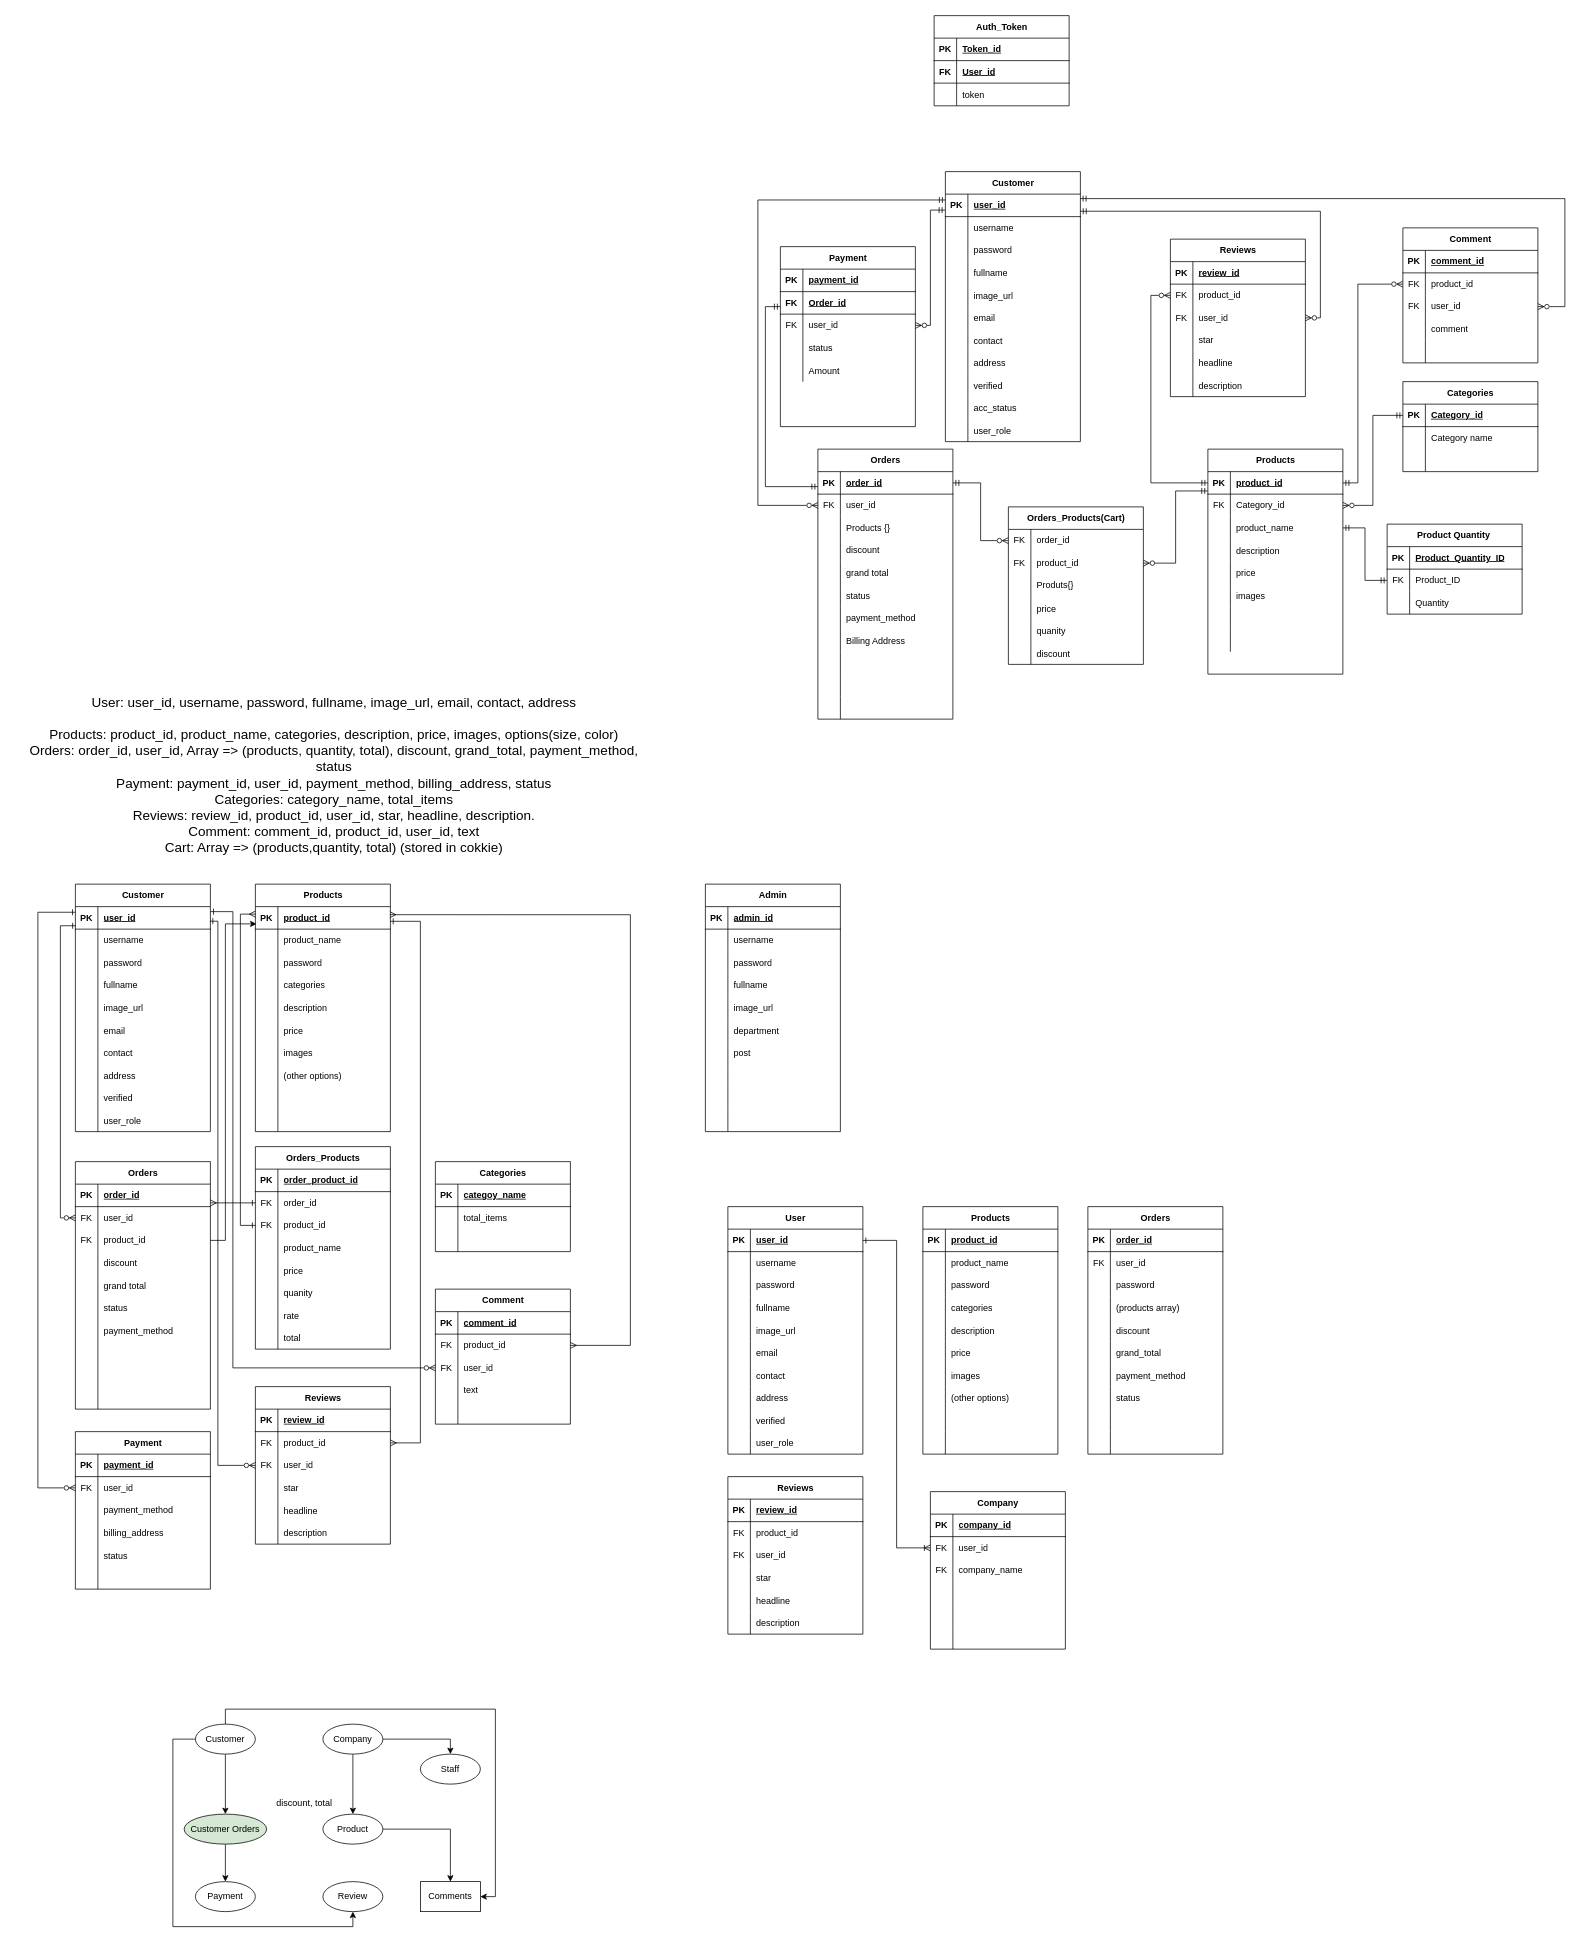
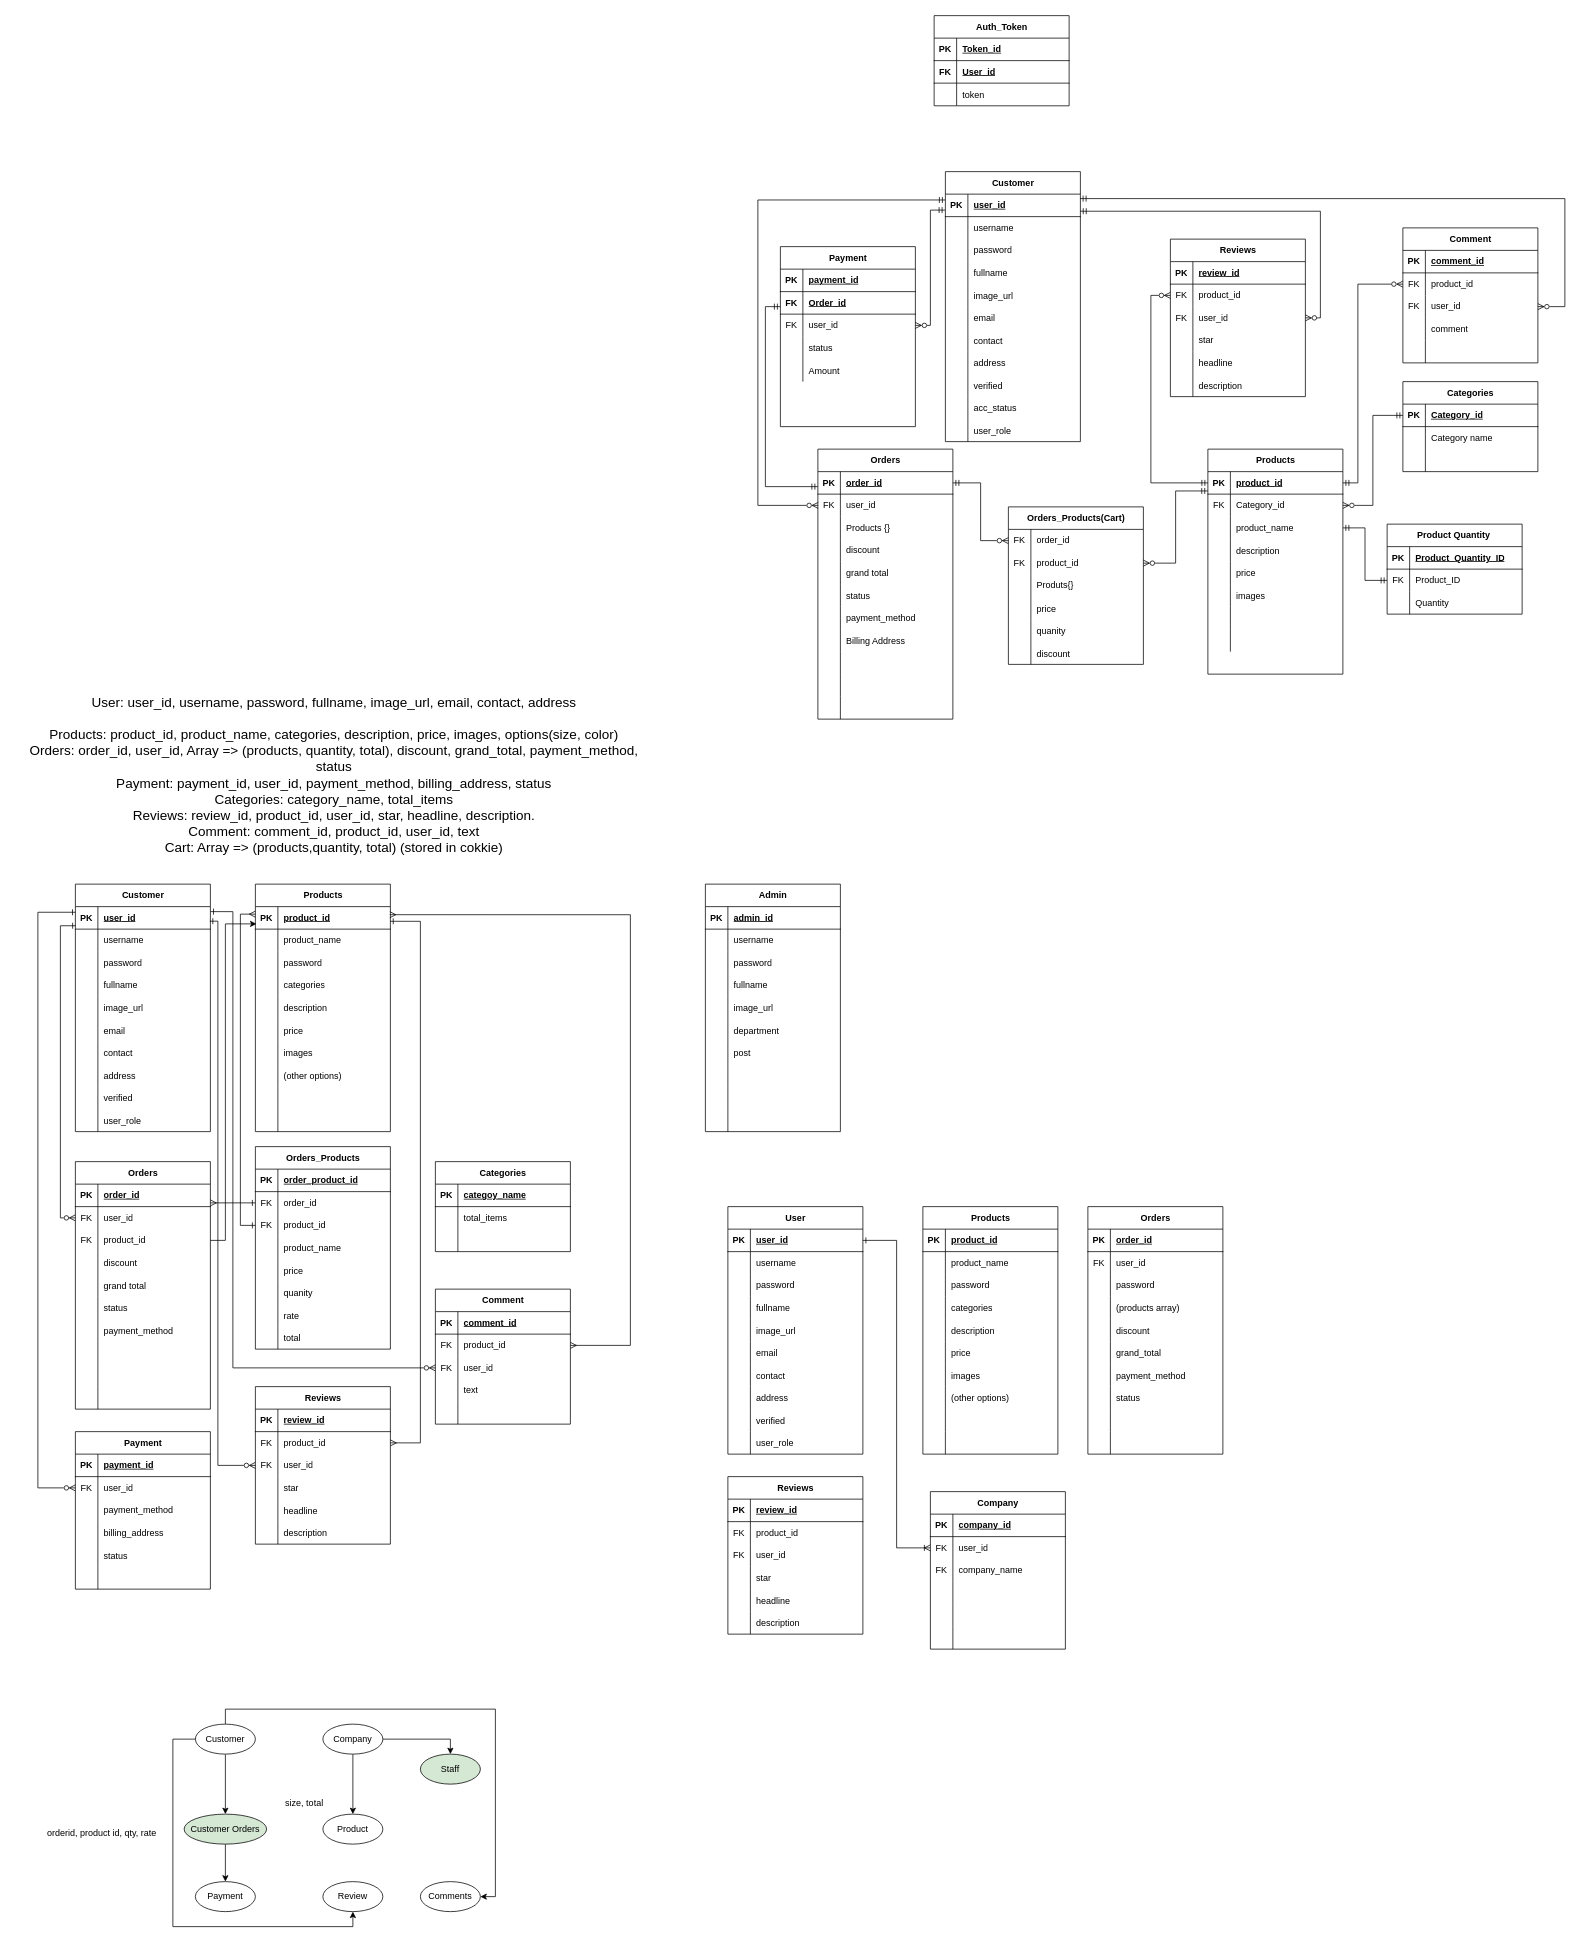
node "Staff": fillcolor #ffffff -> #d5e8d4
node "discount, total": label "discount, total" -> "size, total"
node "orderid, product id, qty, rate": added
edge "Product" -> "Comments": removed
node "Comments": shape rectangle -> ellipse
